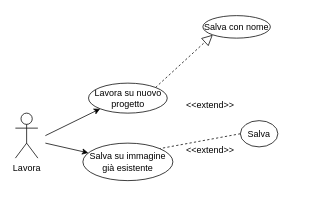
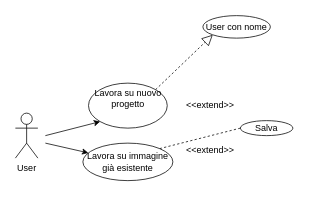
node "Salva con nome": label "Salva con nome" -> "User con nome"
node "Lavora su nuovo progetto": size 79x30 -> 79x45
node "Salva": size 38x26 -> 53x15
node "Salva su immagine già esistente": label "Salva su immagine già esistente" -> "Lavora su immagine già esistente"
node "Lavora": label "Lavora" -> "User"
